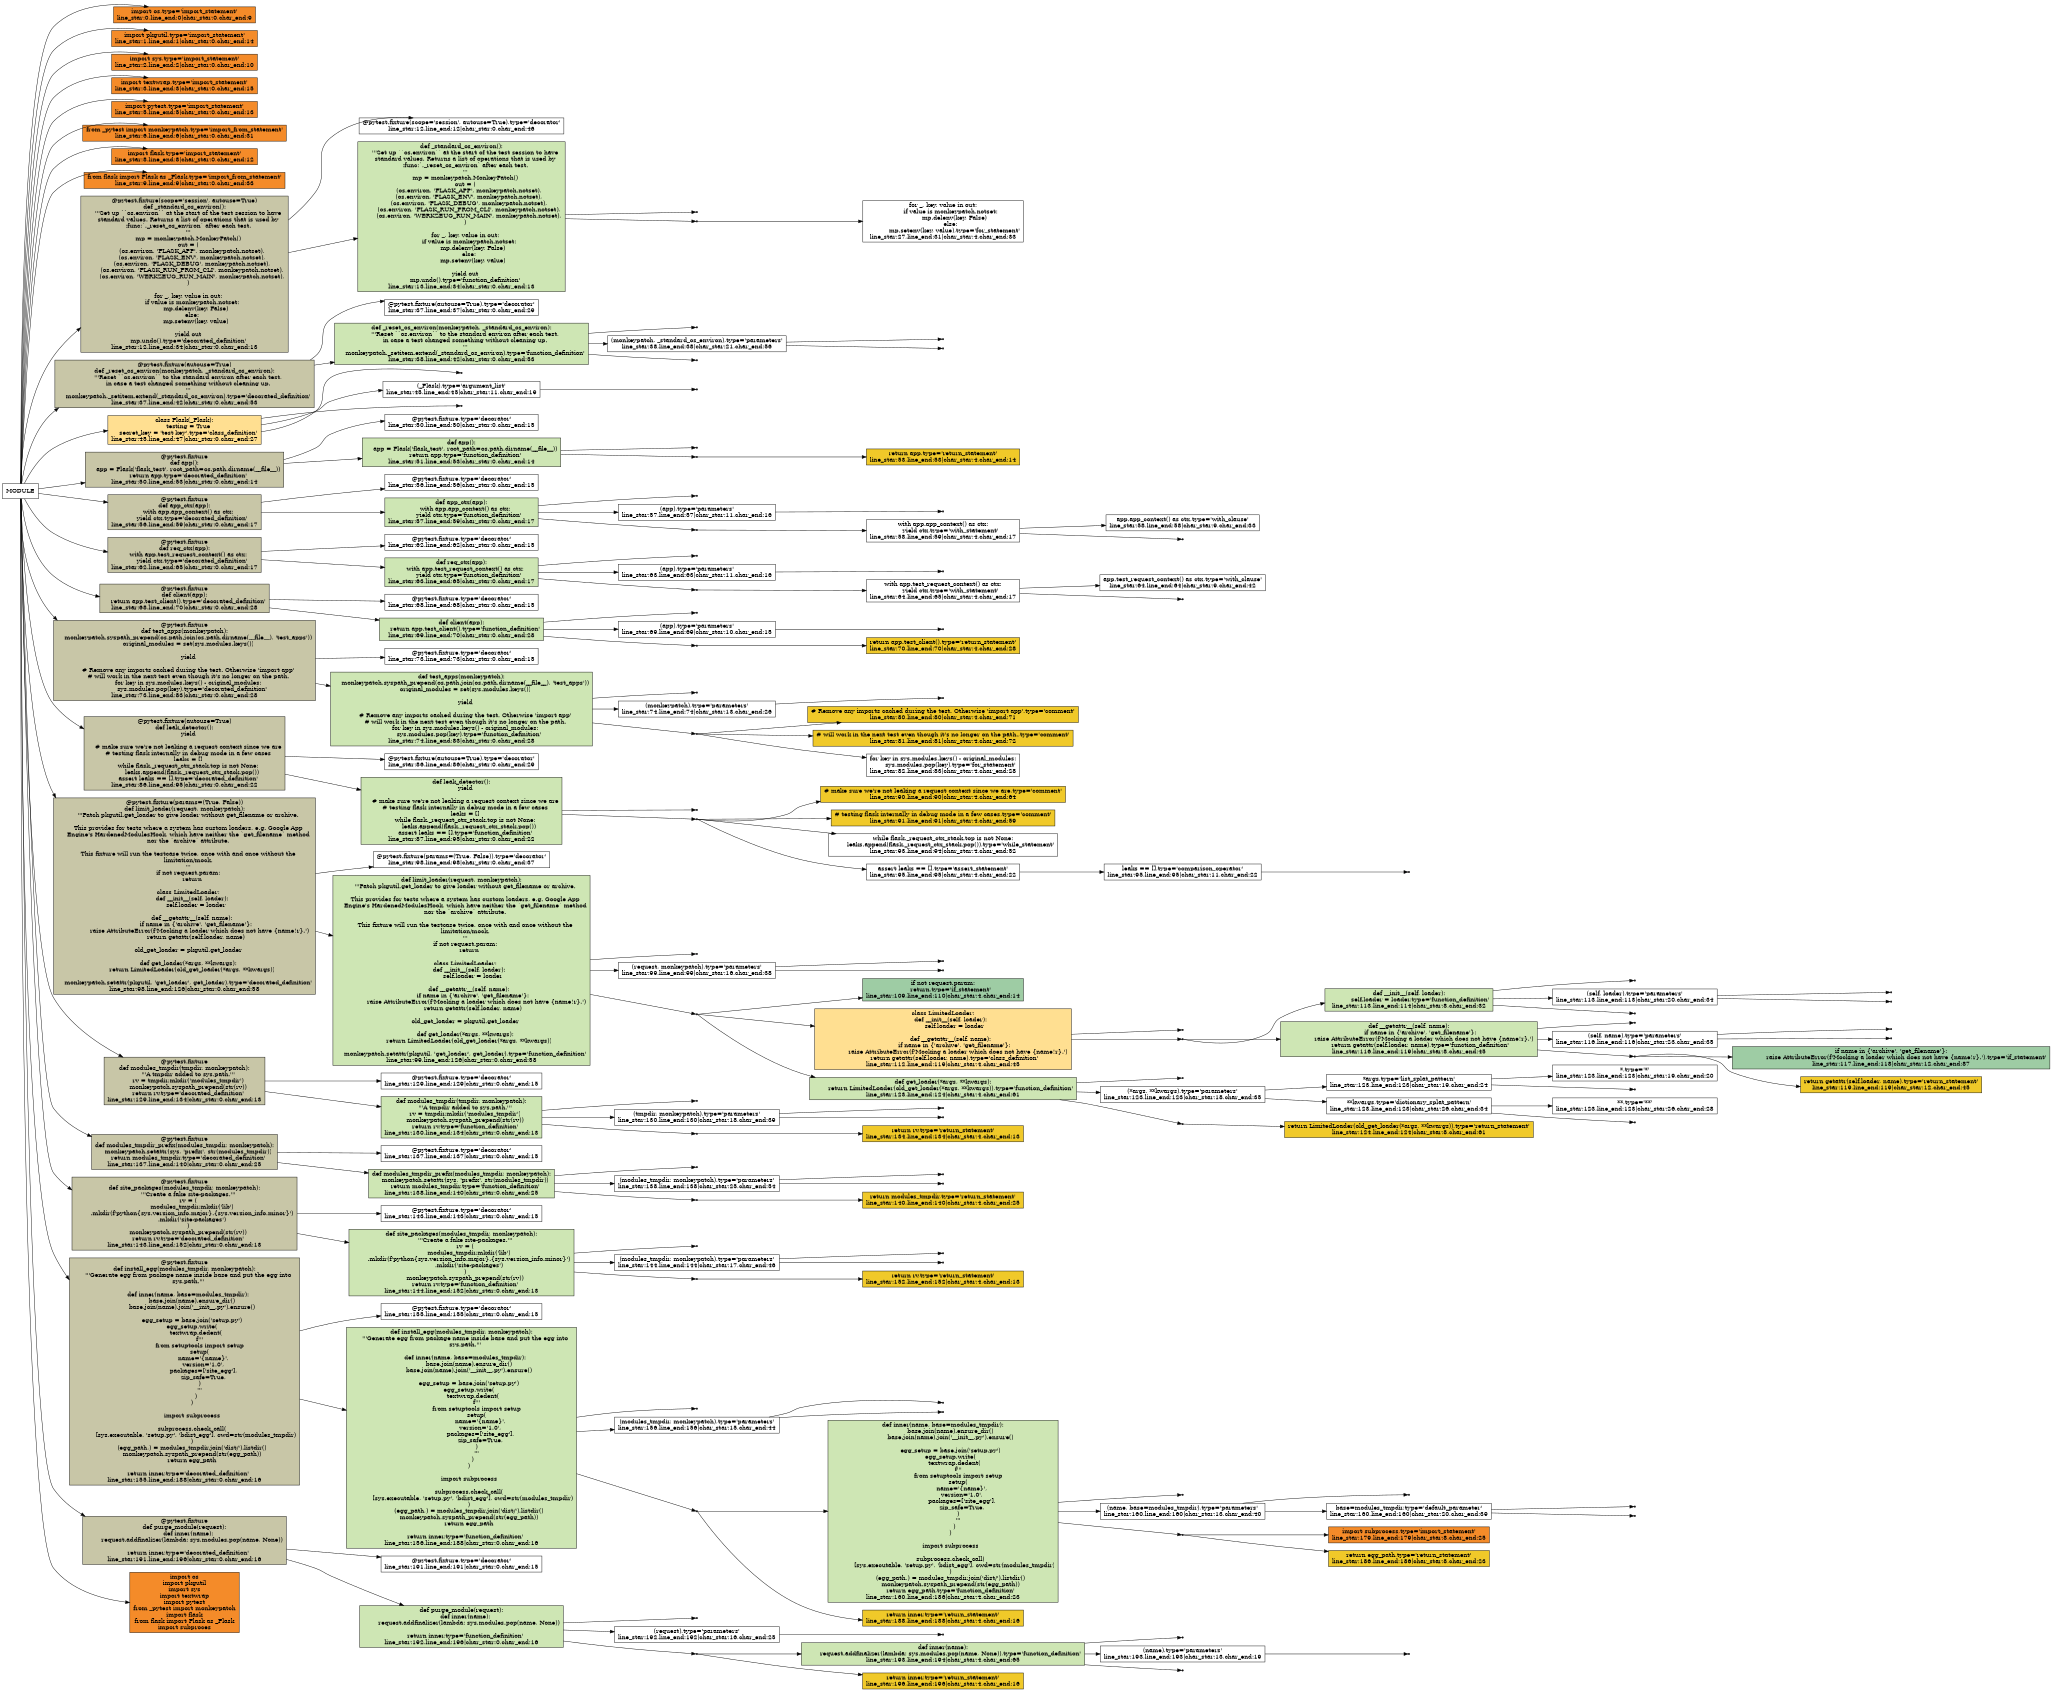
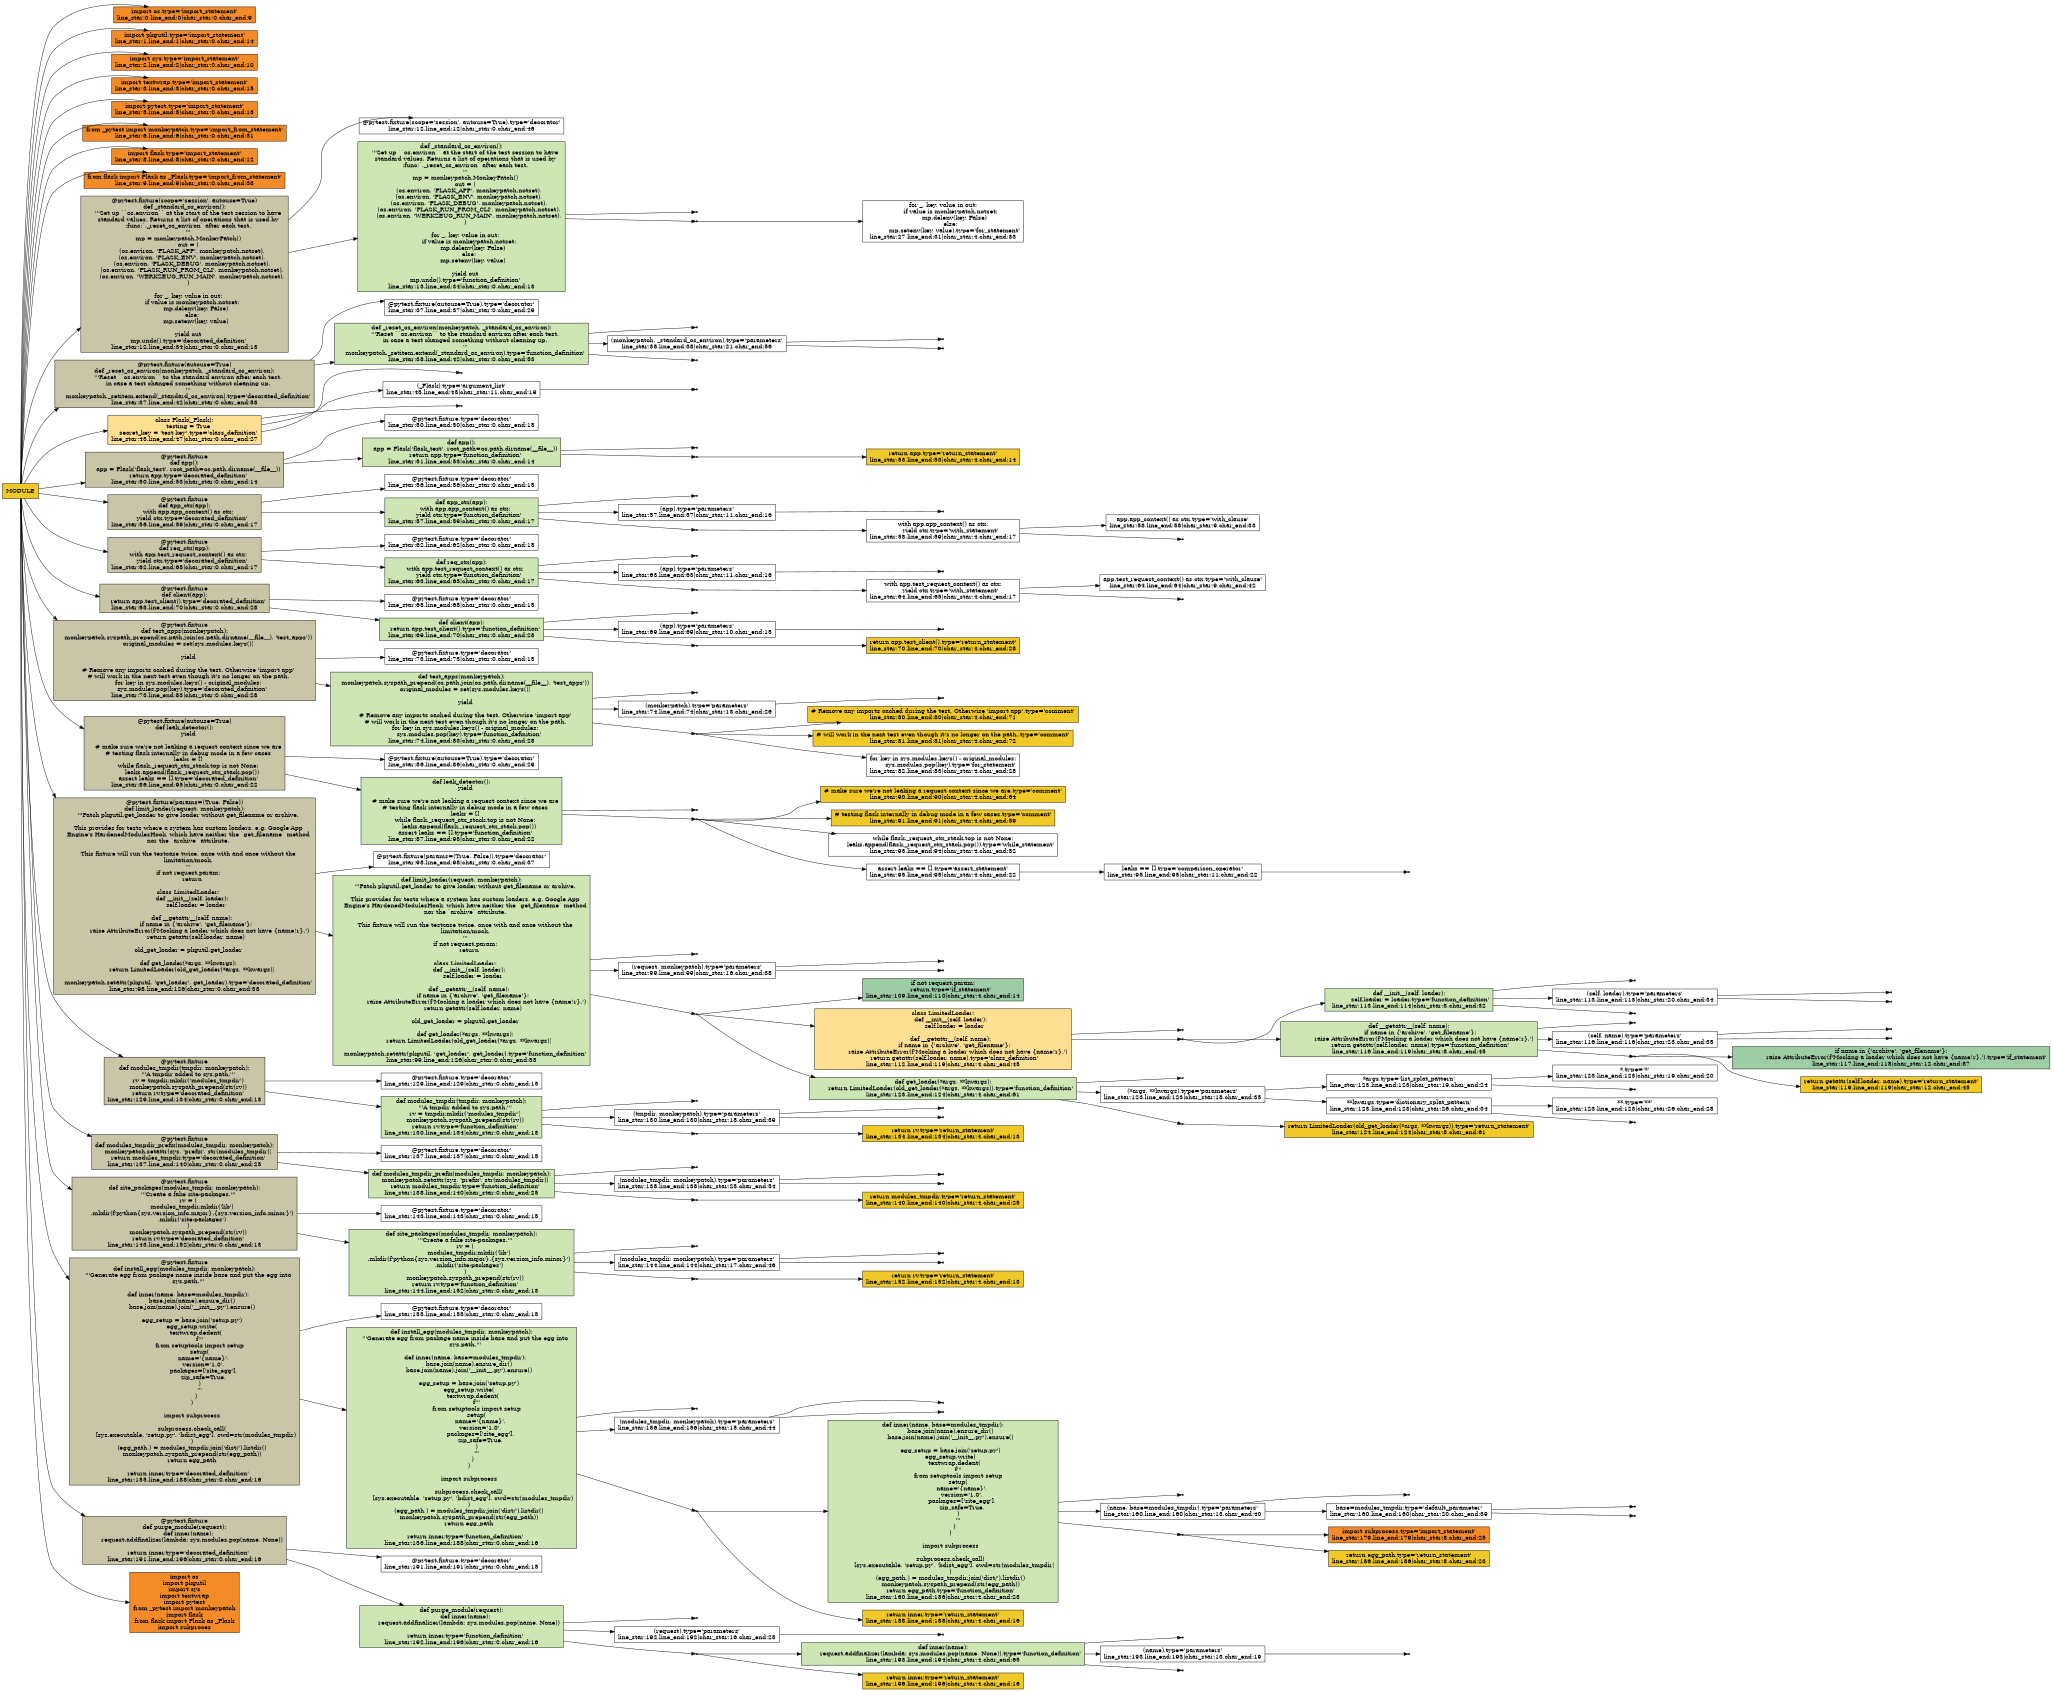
node "MODULE": fillcolor white -> #f0c929
